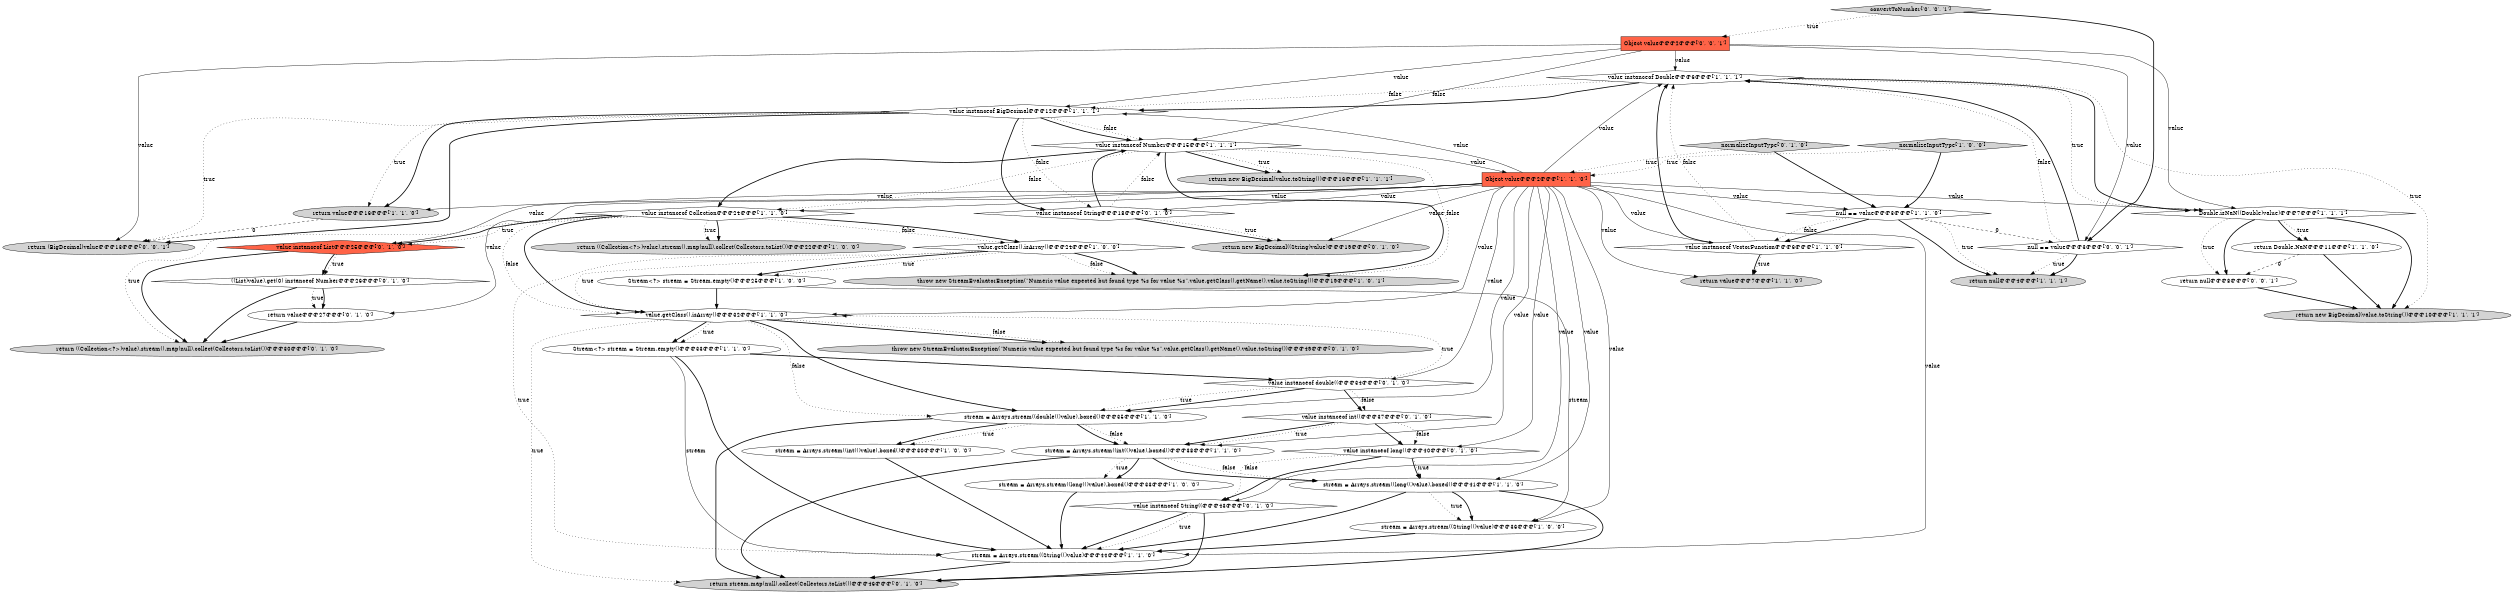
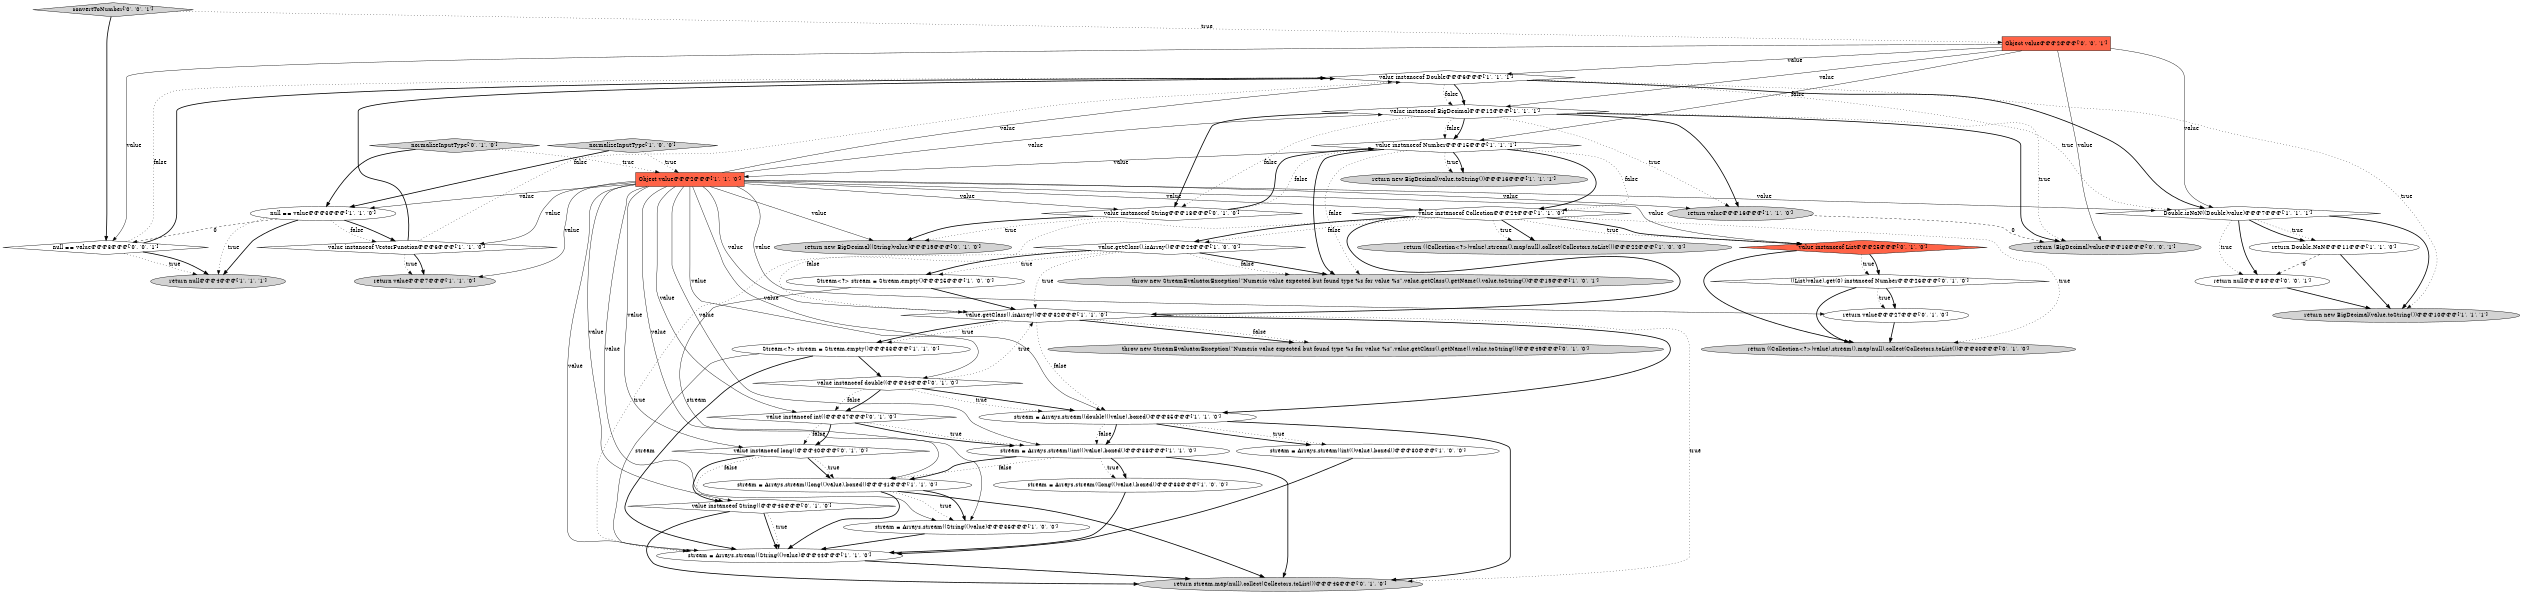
node "null == value@@@3@@@['1', '1', '0']": shape diamond -> ellipse
edge "Object value@@@2@@@['1', '1', '0']" -> "value instanceof int((@@@37@@@['0', '1', '0']": added, label "value"
